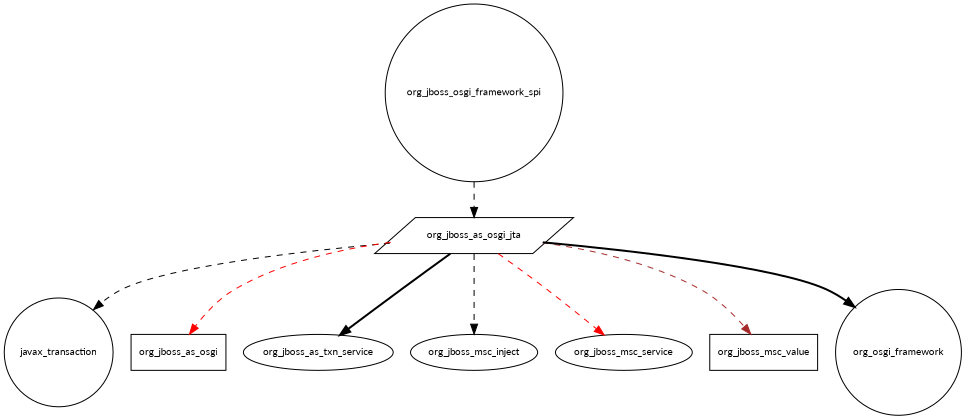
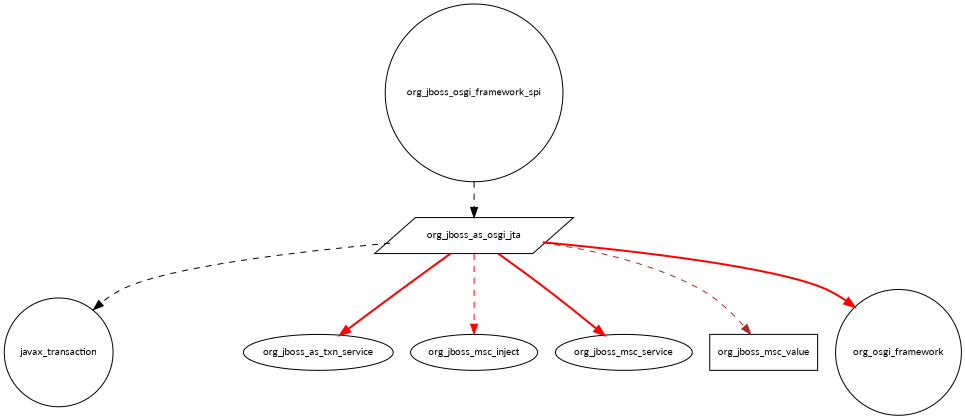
edge "org_jboss_as_osgi_jta" -> "org_osgi_framework": color black -> red
edge "org_jboss_as_osgi_jta" -> "org_jboss_msc_inject": color black -> red
edge "org_jboss_as_osgi_jta" -> "org_jboss_msc_service": style dashed -> bold
edge "org_jboss_as_osgi_jta" -> "org_jboss_as_txn_service": color black -> red
node "org_jboss_as_osgi": removed
